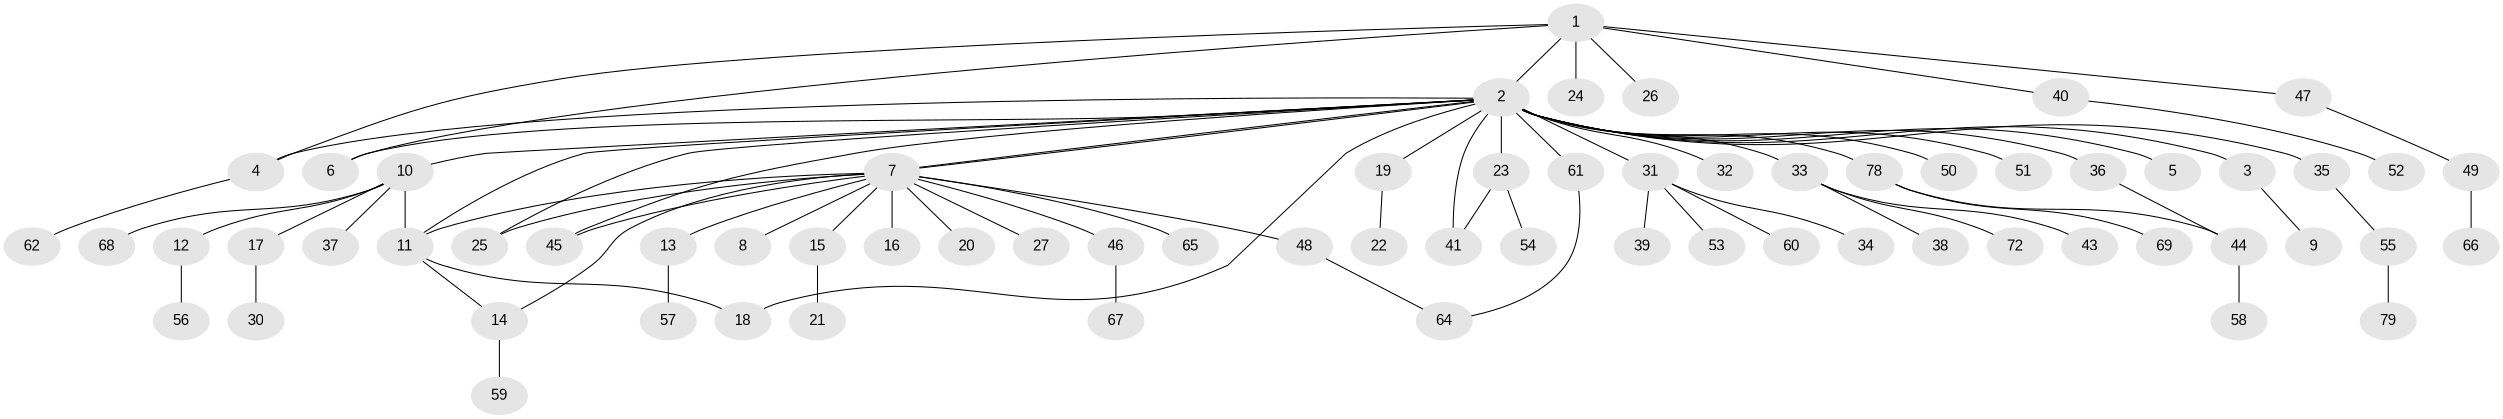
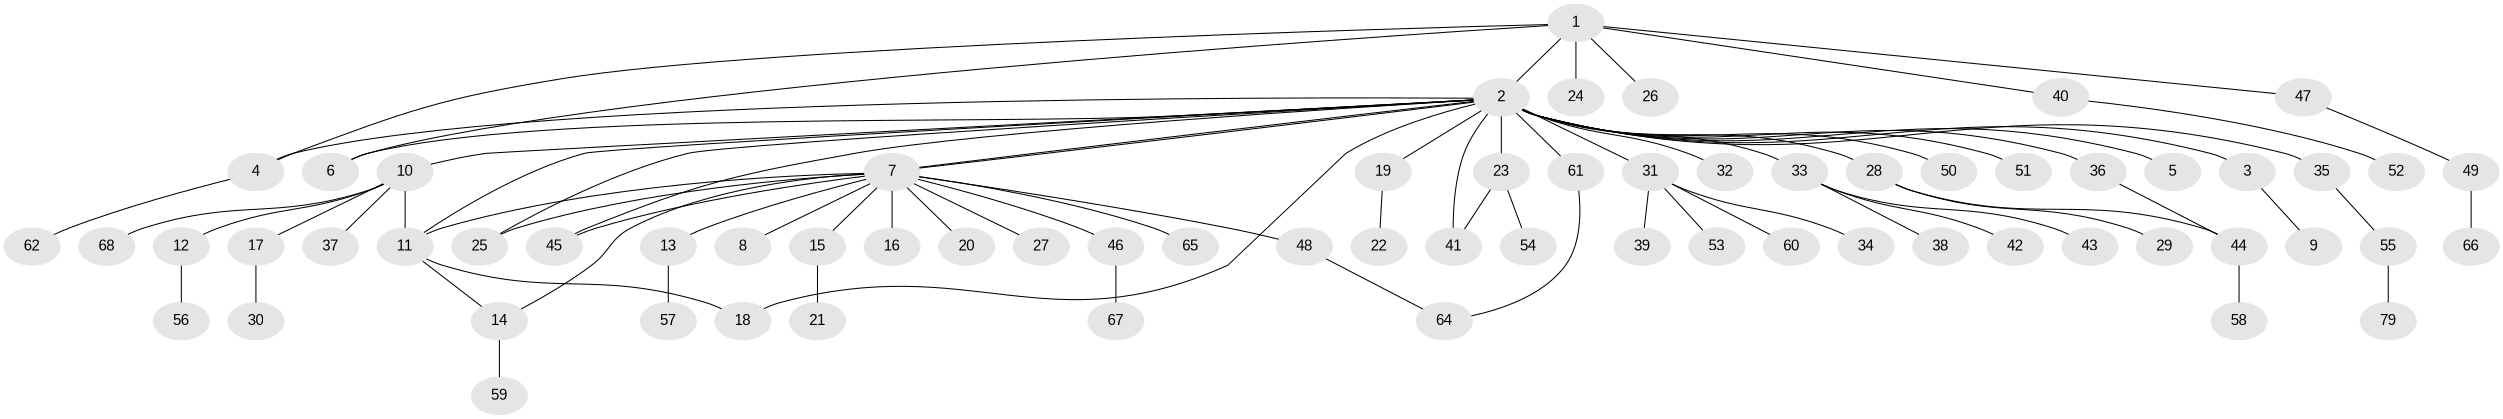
node "78": label "78" -> "28"
node "72": label "72" -> "42"
node "69": label "69" -> "29"
